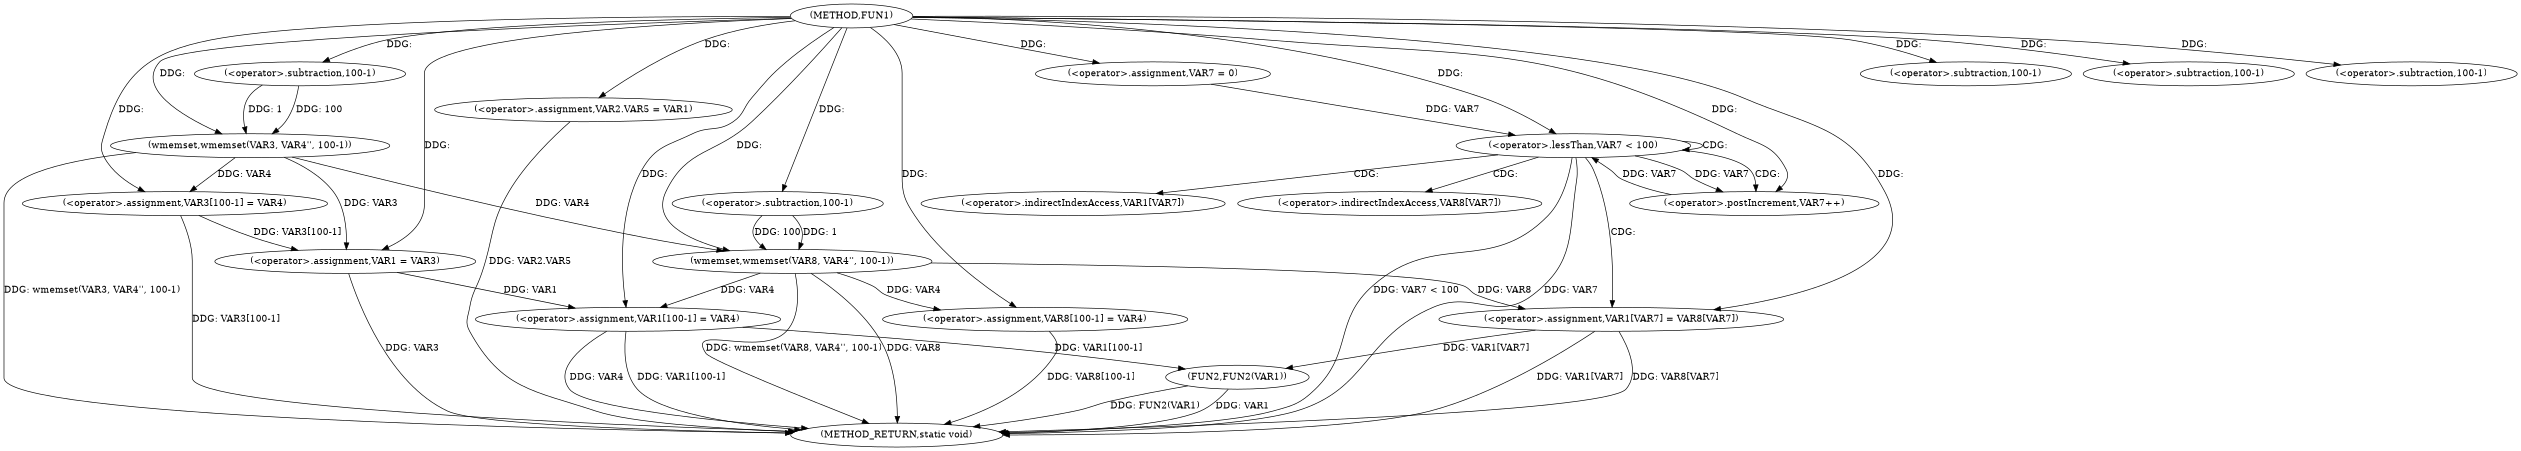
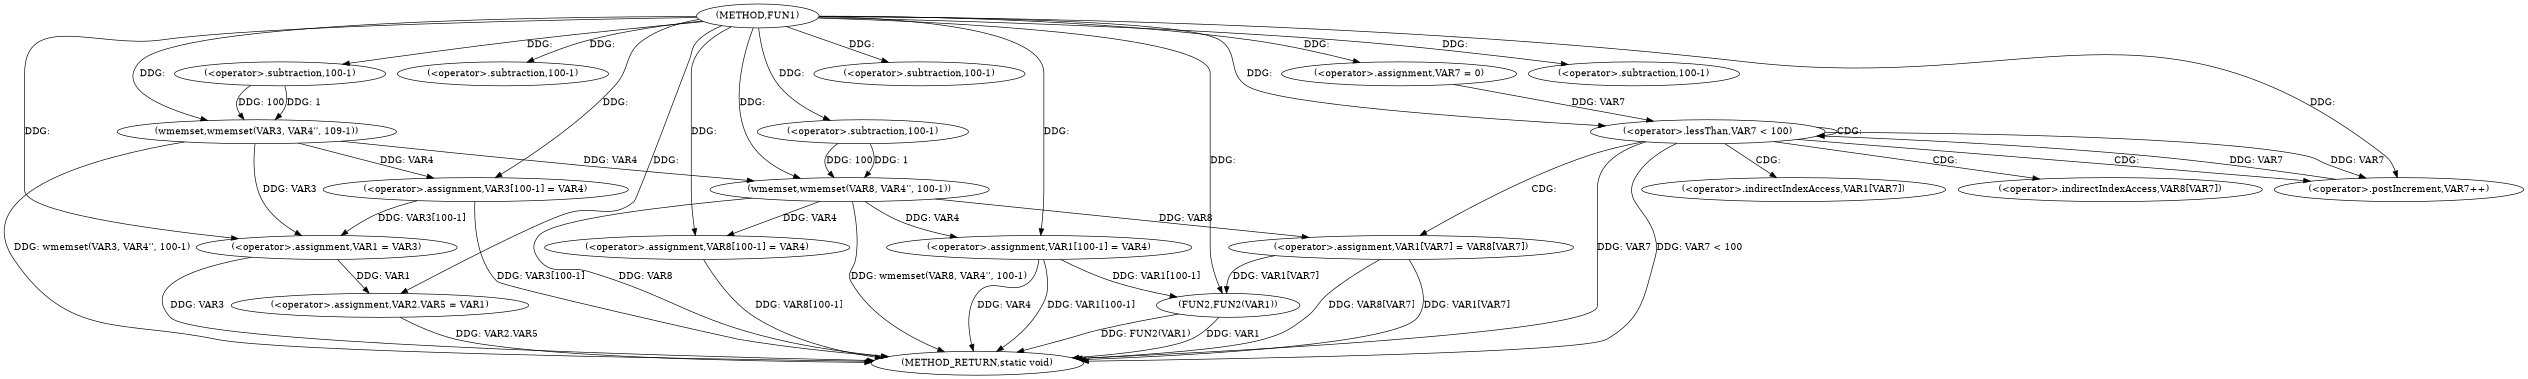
edge "(METHOD,FUN1)" -> "(<operator>.assignment,VAR1[VAR7] = VAR8[VAR7])": now "(METHOD,FUN1)" -> "(FUN2,FUN2(VAR1))"
node "(wmemset,wmemset(VAR3, VAR4'', 100-1))": label "(wmemset,wmemset(VAR3, VAR4'', 100-1))" -> "(wmemset,wmemset(VAR3, VAR4'', 109-1))"
edge "(<operator>.assignment,VAR1 = VAR3)" -> "(<operator>.assignment,VAR1[100-1] = VAR4)": now "(<operator>.assignment,VAR1 = VAR3)" -> "(<operator>.assignment,VAR2.VAR5 = VAR1)"
